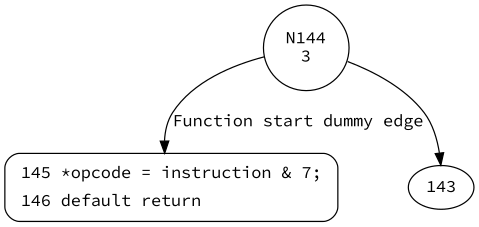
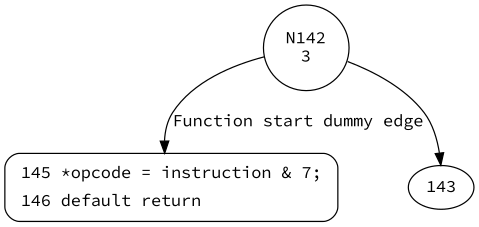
node "N144 3": label "N144 3" -> "N142 3"
